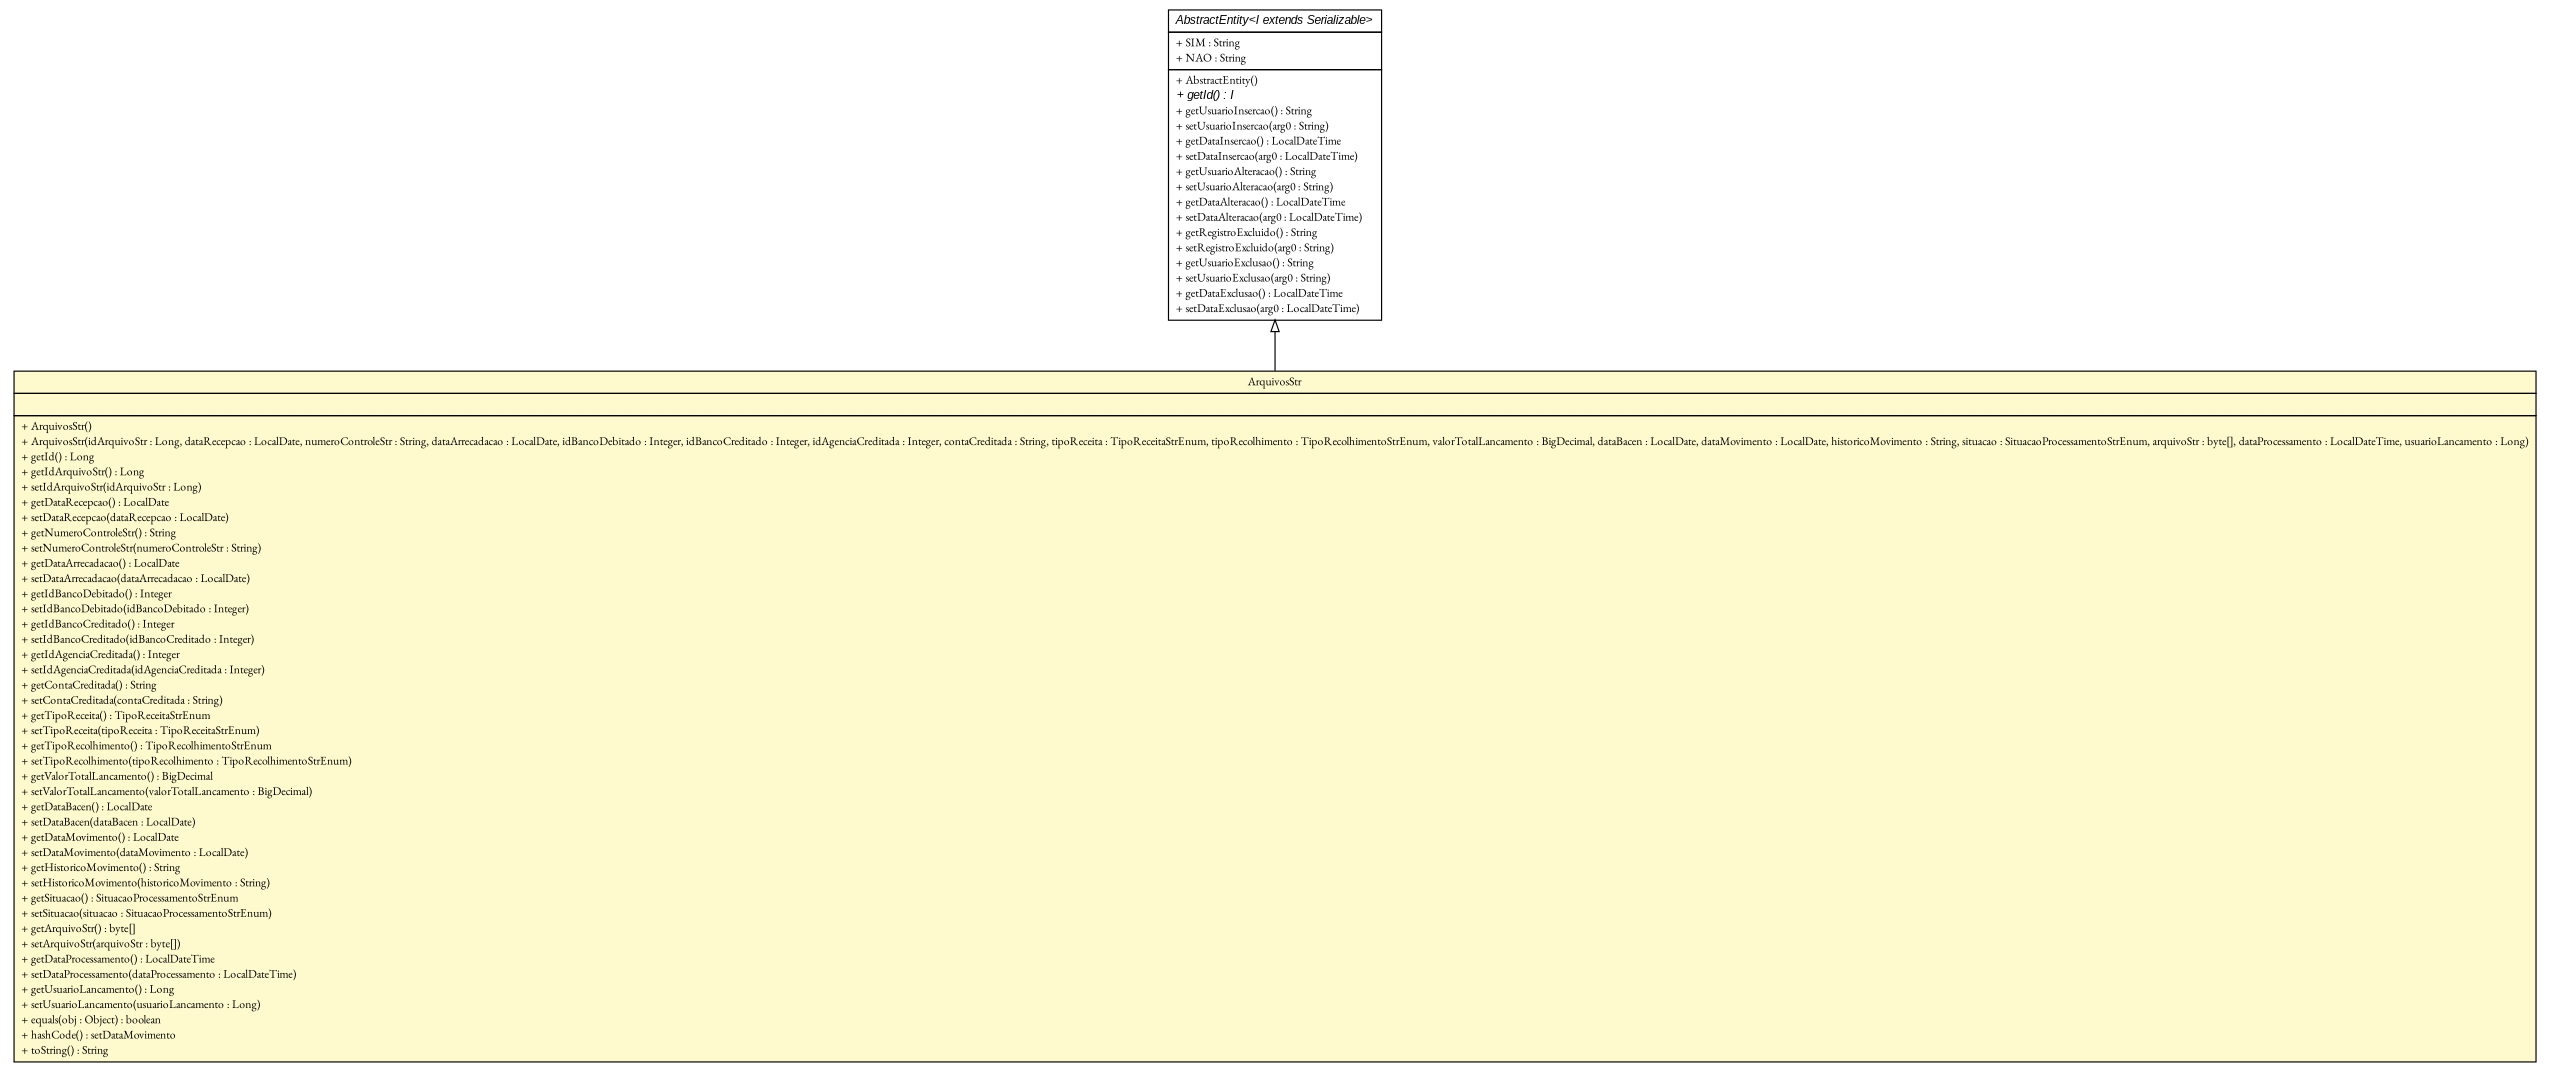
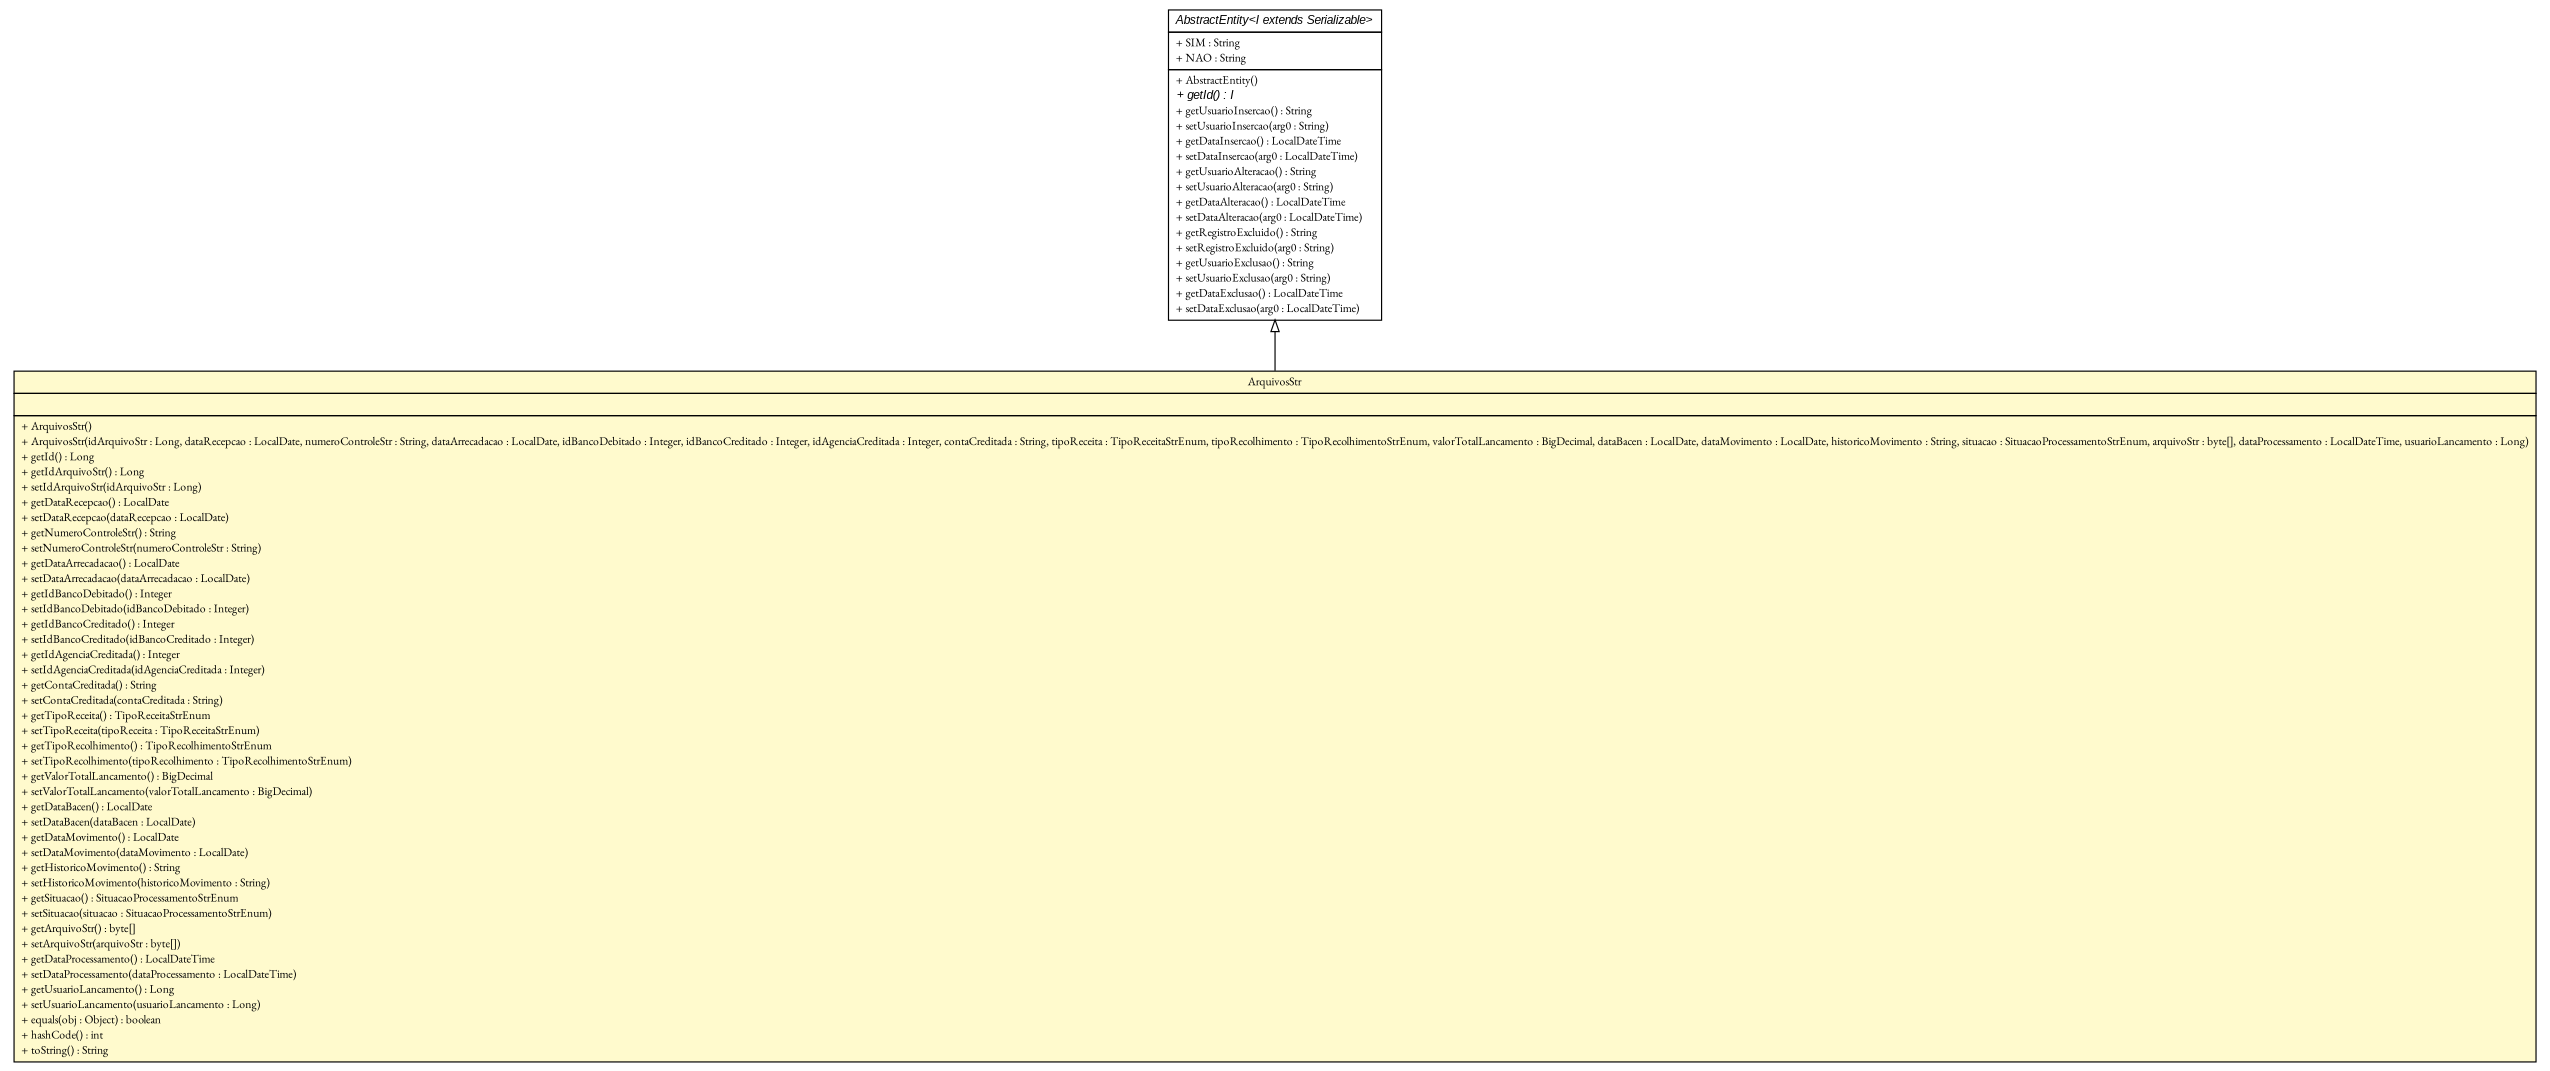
node "ArquivosStr": text "+ hashCode() : setDataMovimento" -> "+ hashCode() : int"
